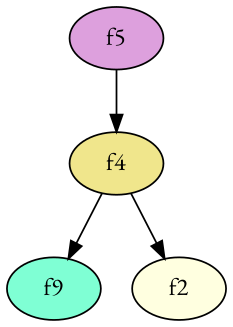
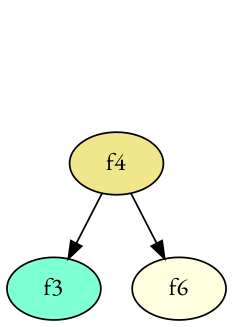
node "f5": removed
node "f9": label "f9" -> "f3"
node "f2": label "f2" -> "f6"
